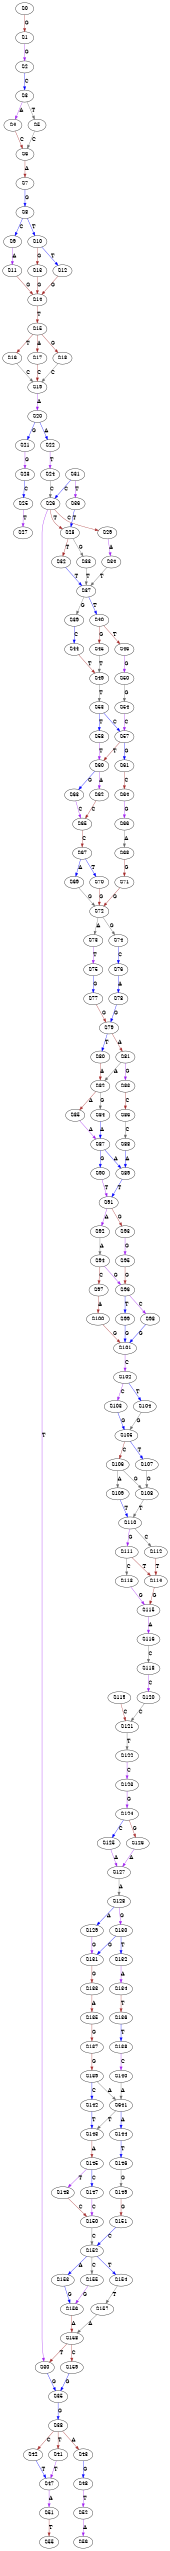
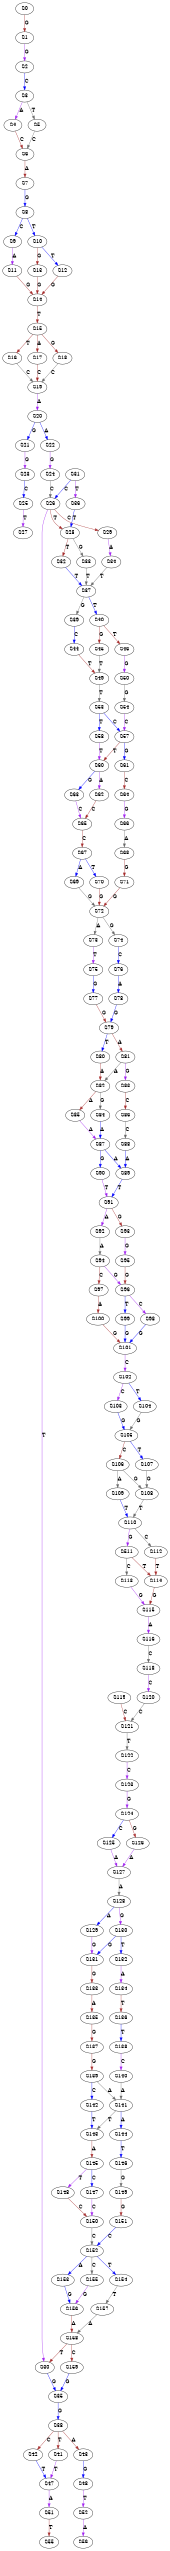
edge "S22" -> "S24": label "T" -> "G"
node "S111": label "S111" -> "S511"
node "S641": label "S641" -> "S141"
